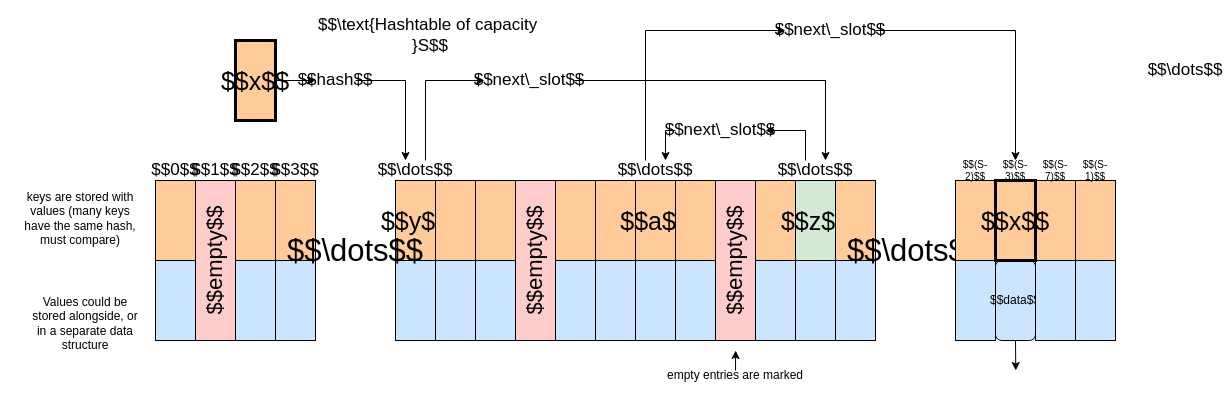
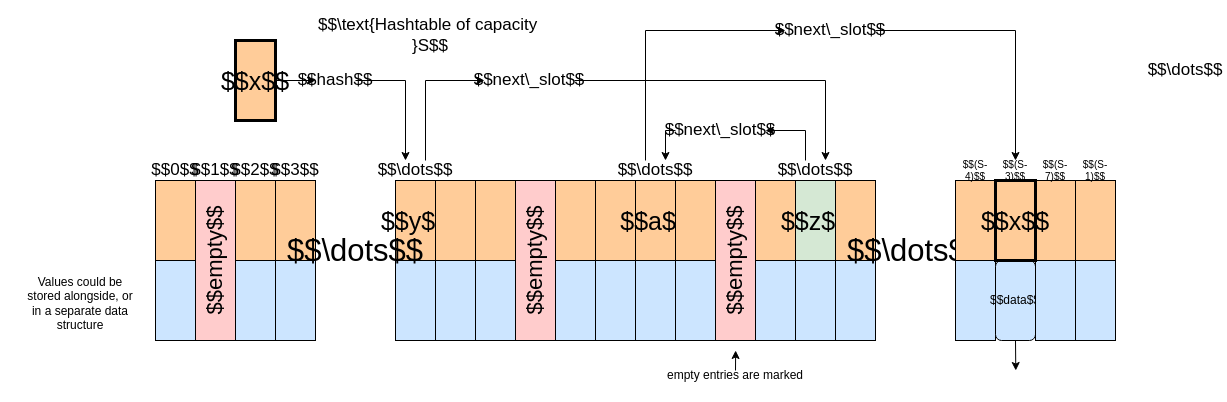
node "$$(S-2)$$": label "$$(S-2)$$" -> "$$(S-4)$$"
node "keys are stored with values (many keys have the same hash, must compare)": removed
node "Values could be stored alongside, or in a separate data structure": moved (86, 323) -> (81, 303)
